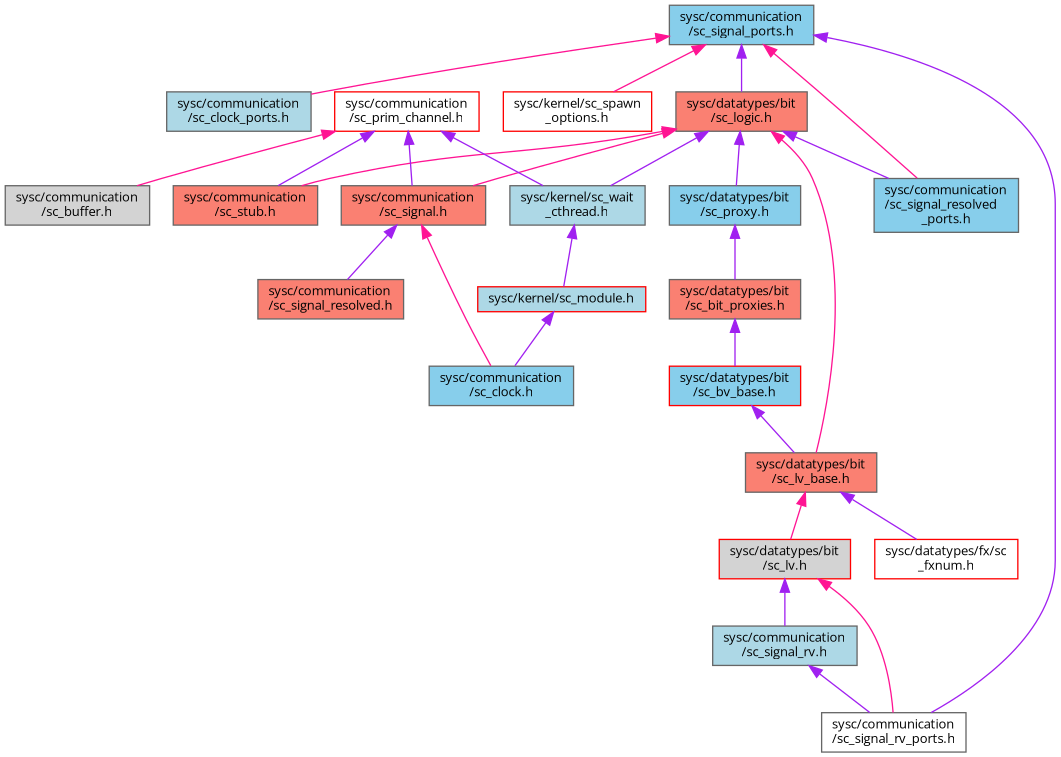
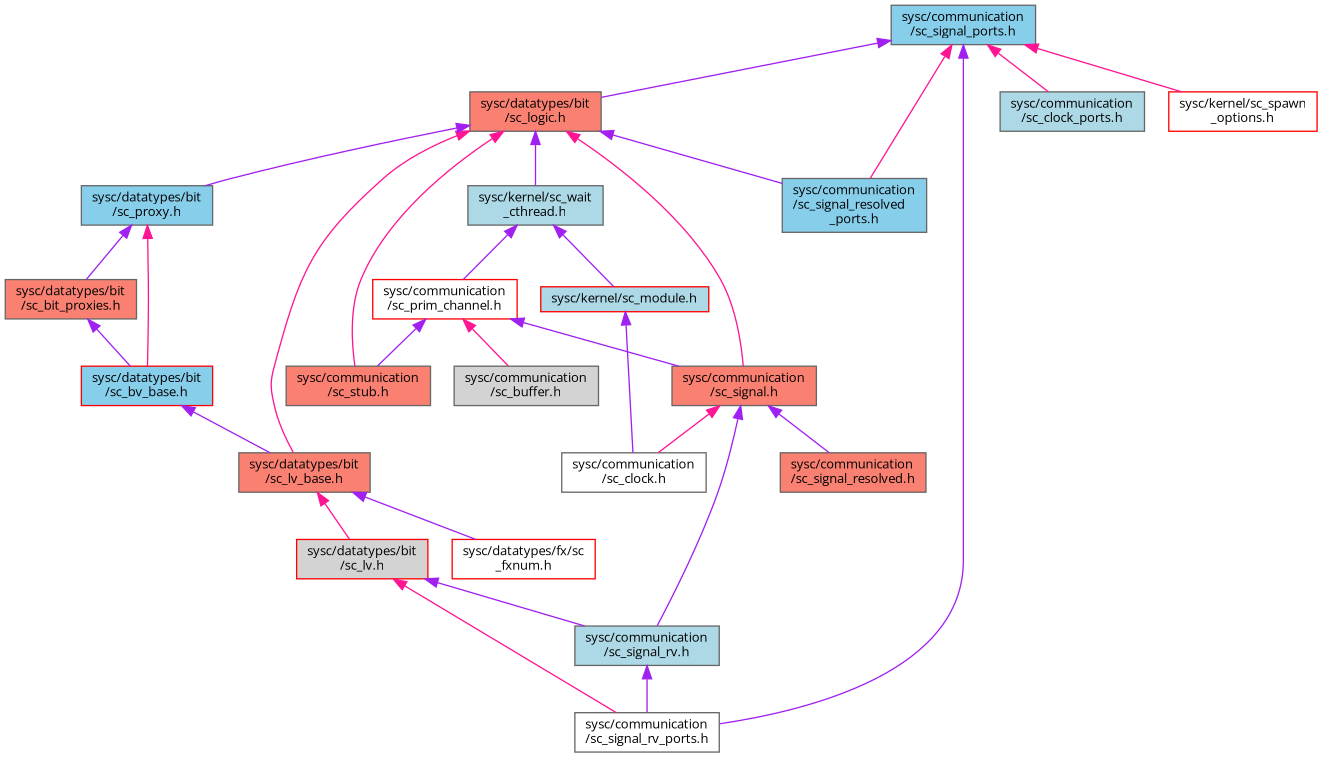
edge "sysc/kernel/sc_wait _cthread.h" -> "sysc/communication /sc_prim_channel.h": reversed
edge "sysc/datatypes/bit /sc_bv_base.h" -> "sysc/datatypes/bit /sc_proxy.h": added
node "sysc/communication /sc_clock.h": fillcolor skyblue -> white
edge "sysc/communication /sc_signal_rv.h" -> "sysc/communication /sc_signal.h": added
